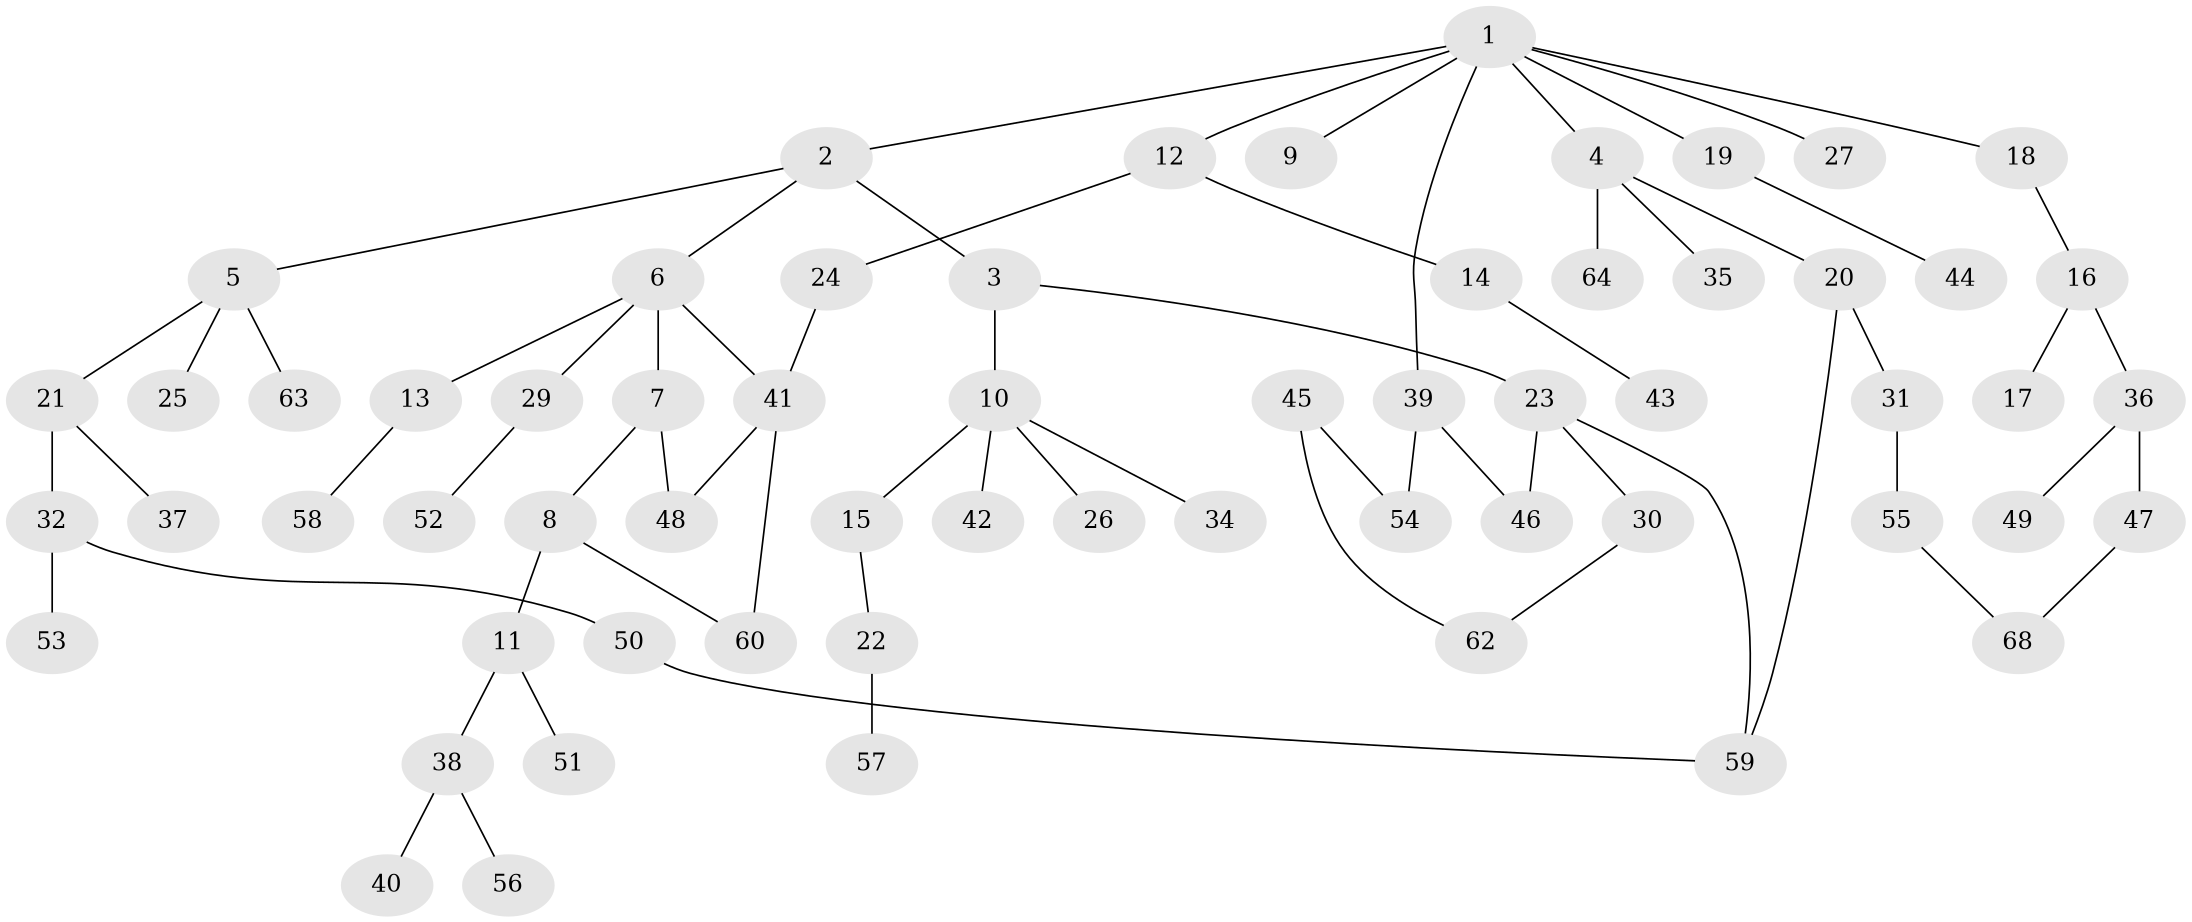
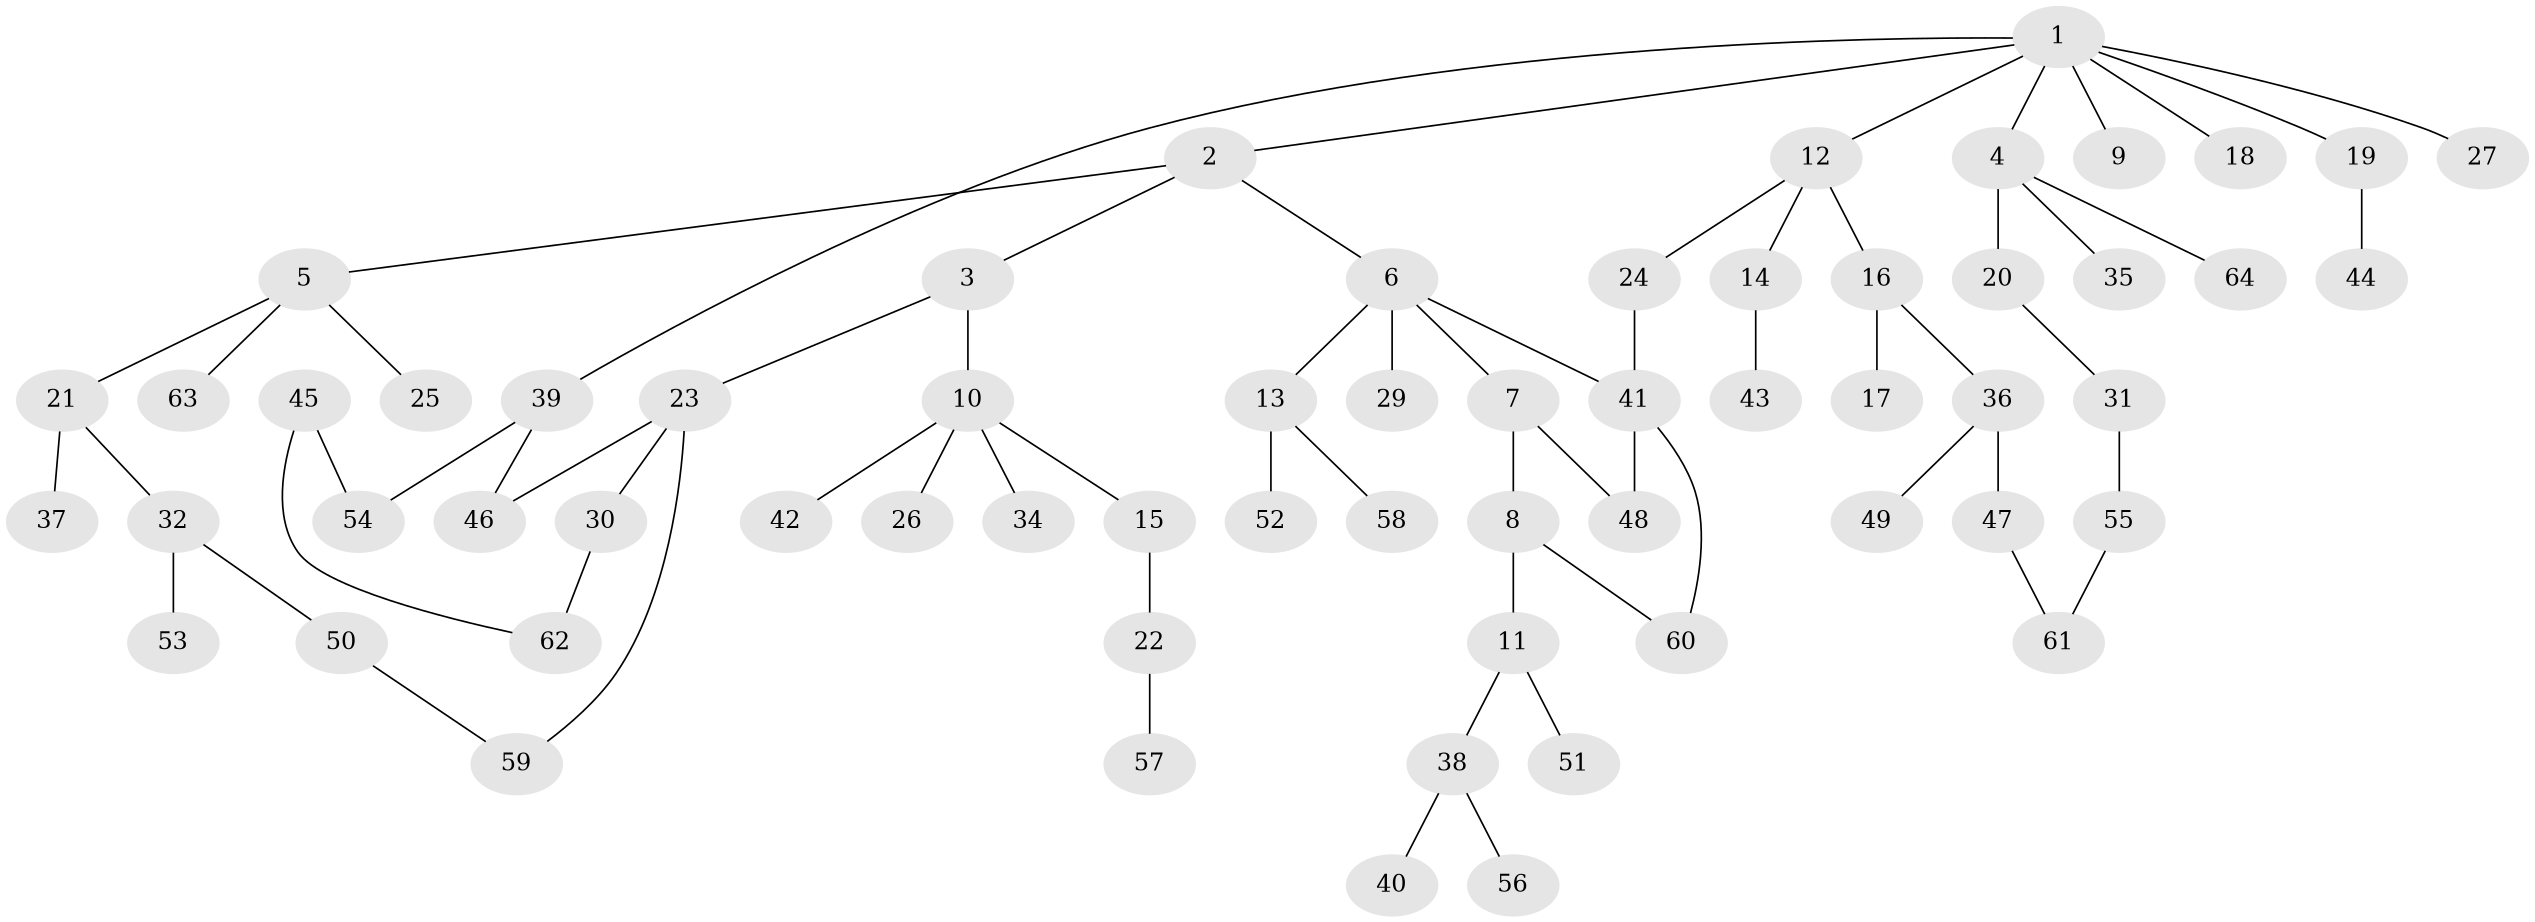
edge "18" -- "16": now "12" -- "16"
edge "29" -- "52": now "13" -- "52"
edge "20" -- "59": removed
node "68": label "68" -> "61"
